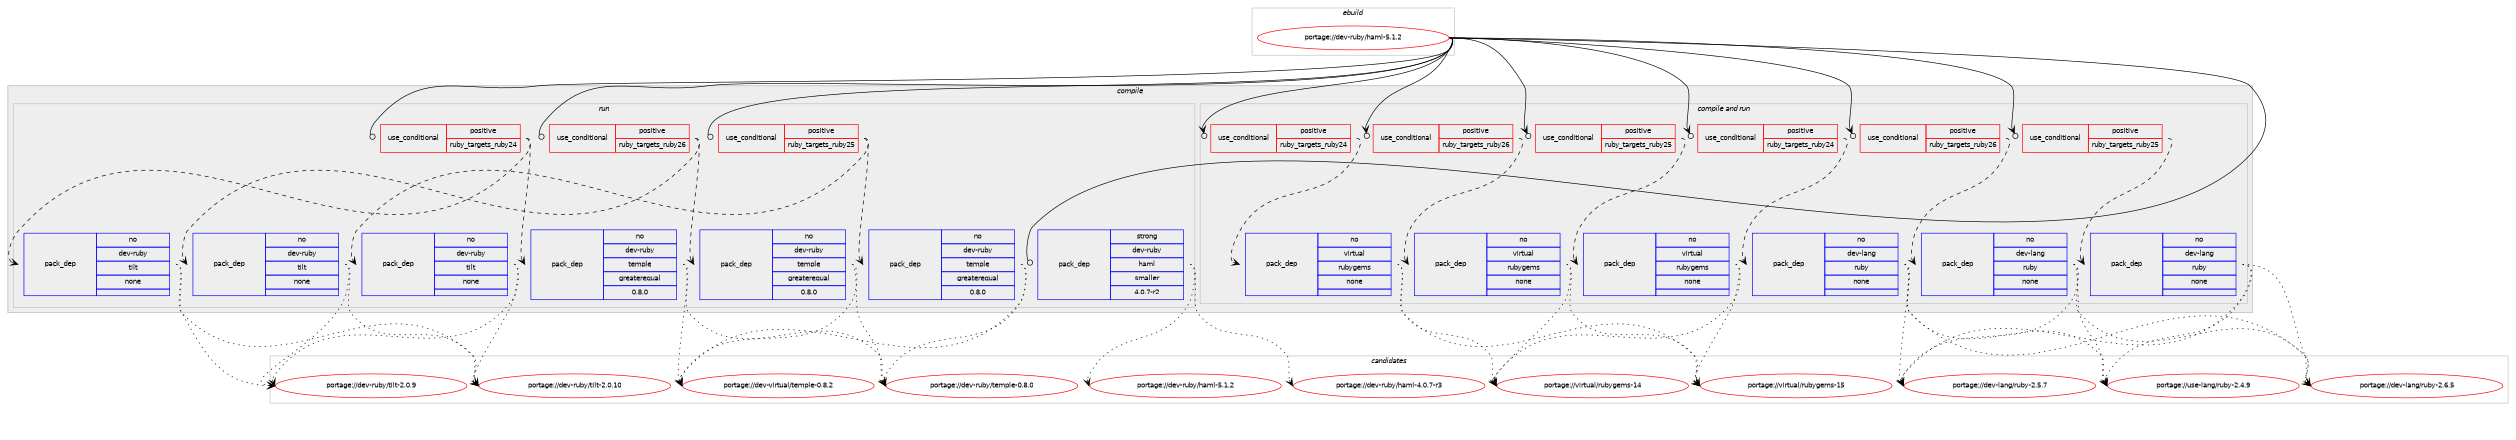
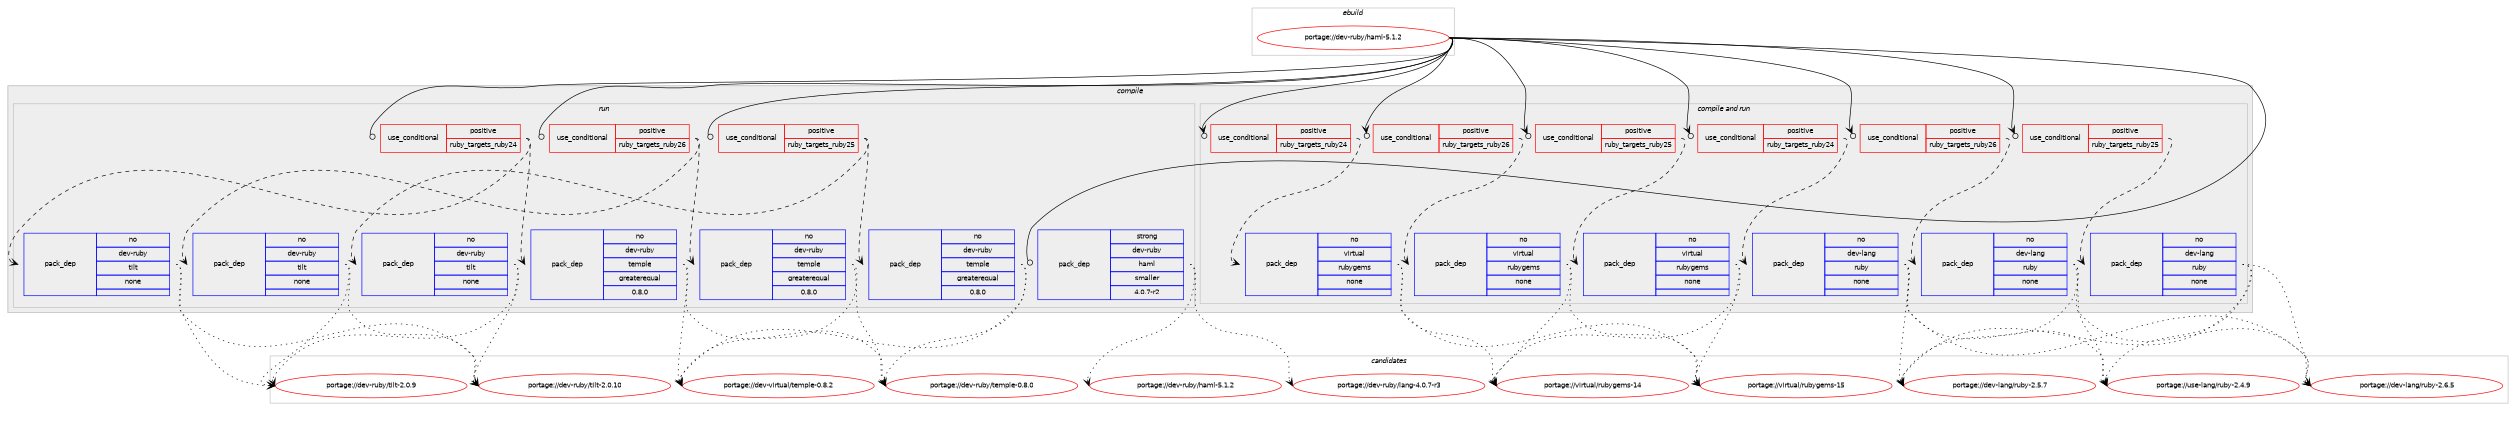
node "portage://dev-ruby/haml-4.0.7-r3": label "portage://dev-ruby/haml-4.0.7-r3" -> "portage://dev-ruby/lang-4.0.7-r3"
